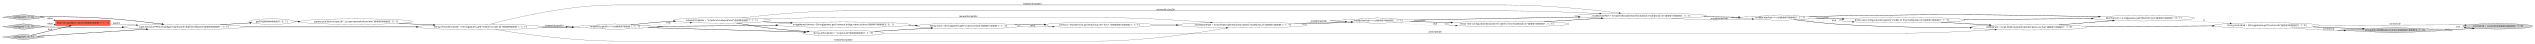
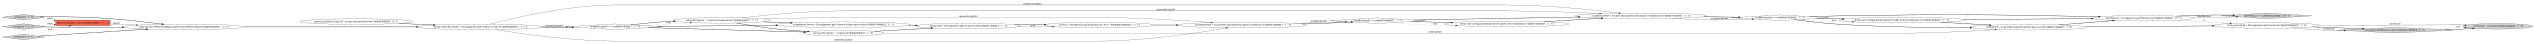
node "libvirtVersion == null@@@22@@@['1', '0', '1']": added
node "getPifs()@@@4@@@['0', '0', '1']": removed
edge "configure['0', '0', '1']" -> "Map<String,Object> params@@@2@@@['1', '1', '1']": style bold -> dotted
